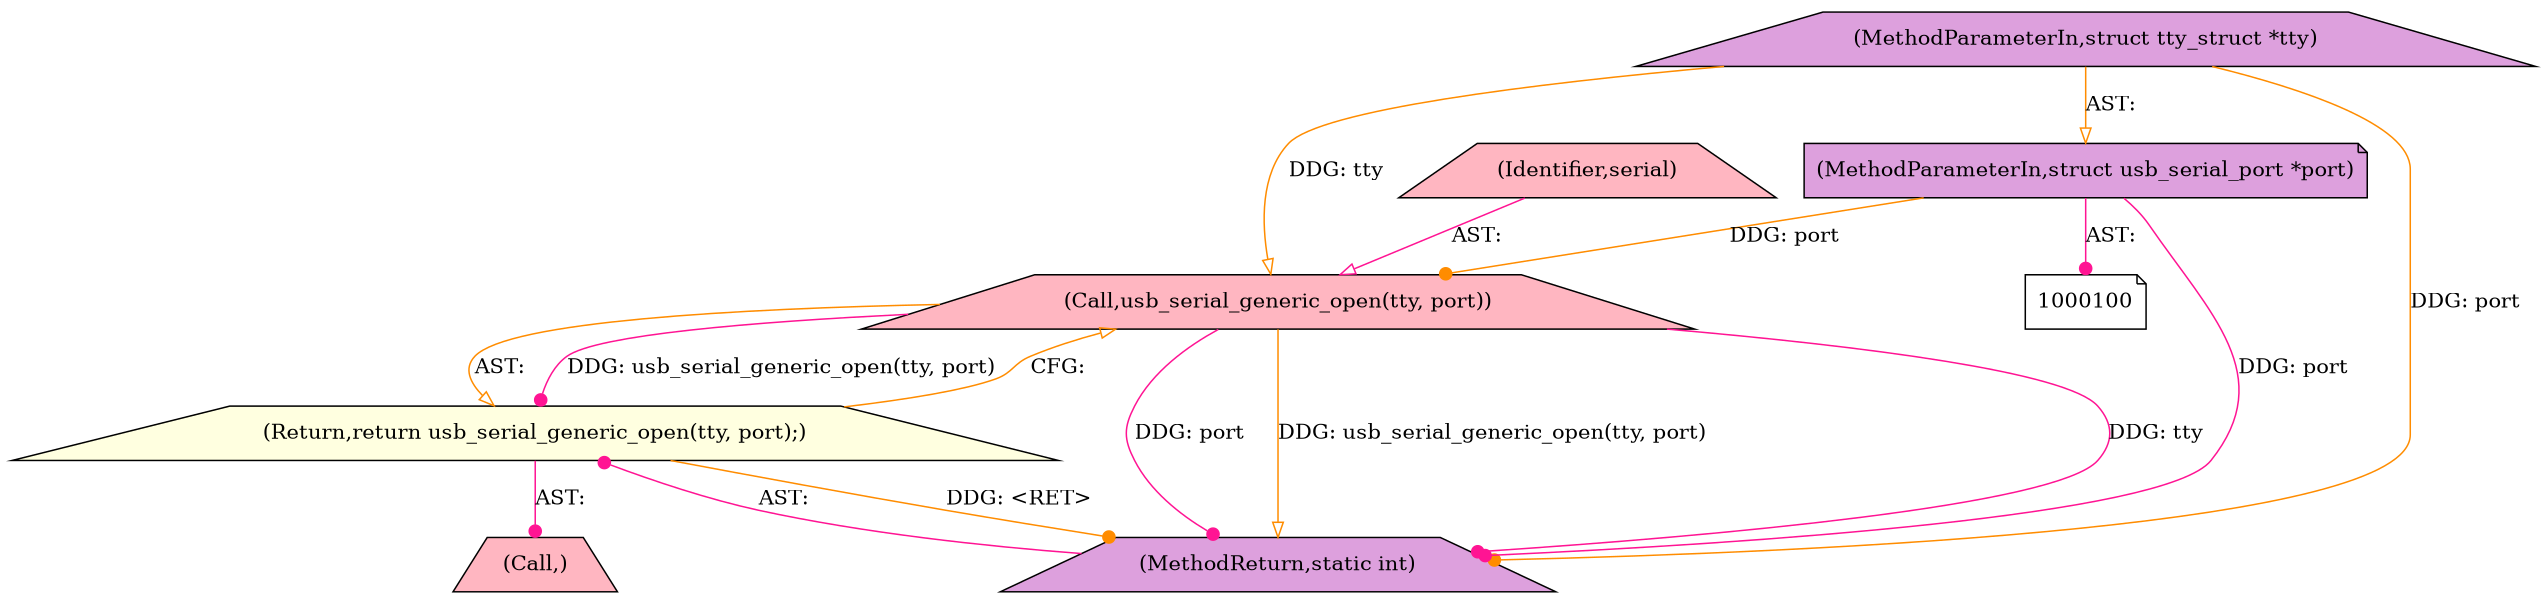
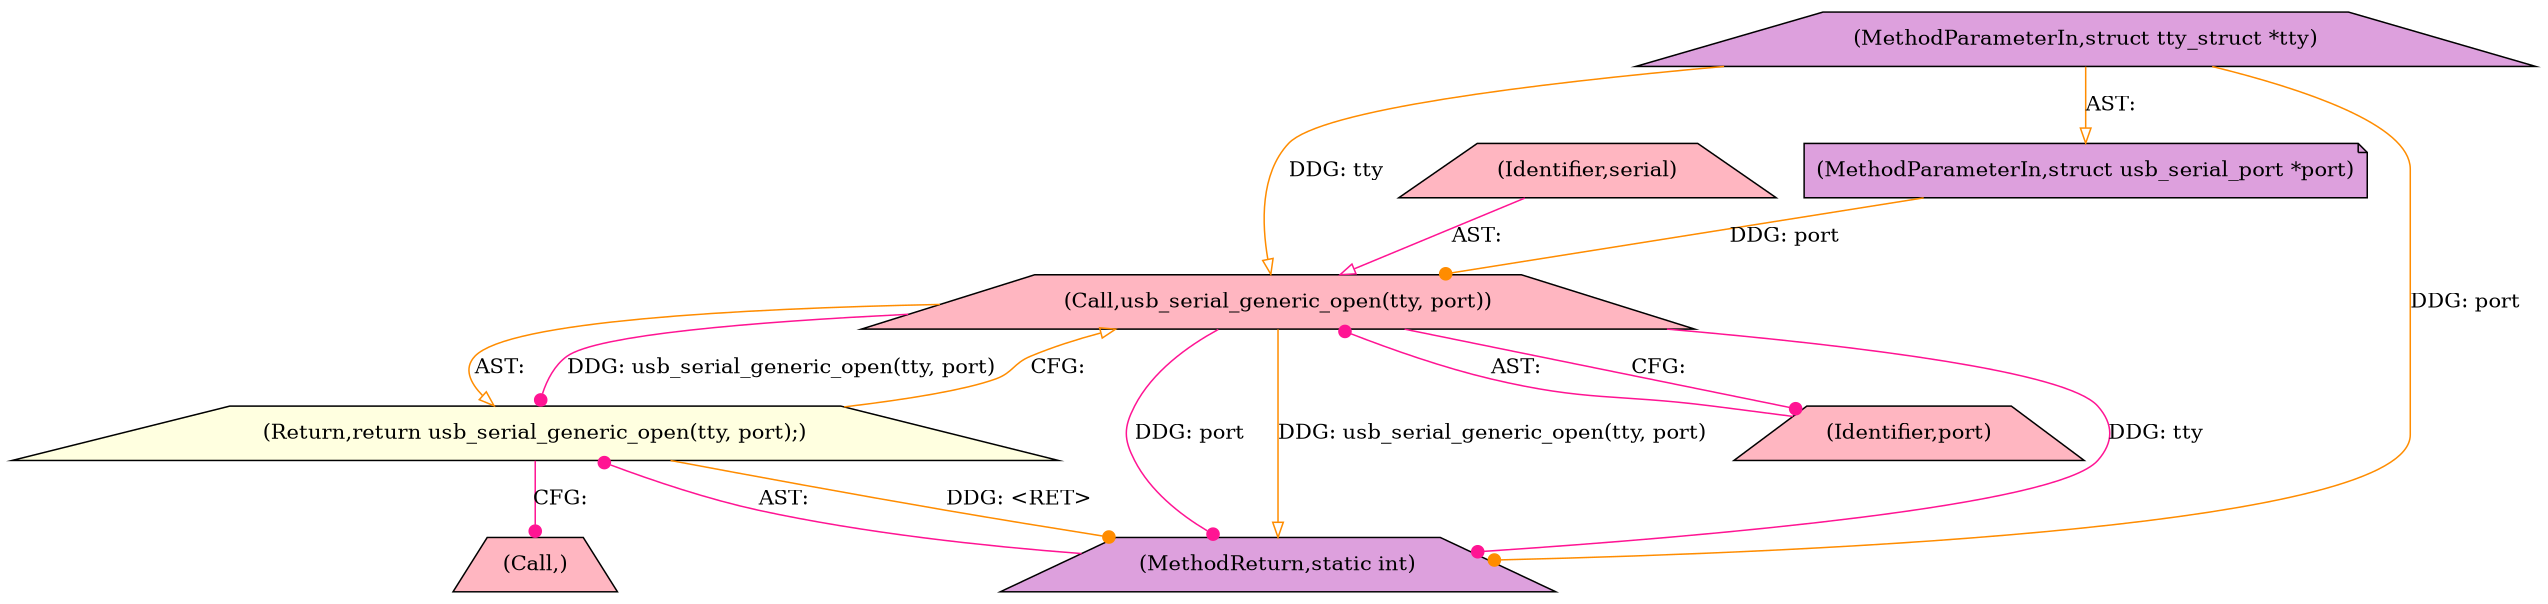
node "1000100": removed
node "(Identifier,port)": added
edge "(Return,return usb_serial_generic_open(tty, port);)" -> "(Call,)": label "AST: " -> "CFG: "
edge "(MethodParameterIn,struct usb_serial_port *port)" -> "(MethodReturn,static int)": removed, label "DDG: port"
